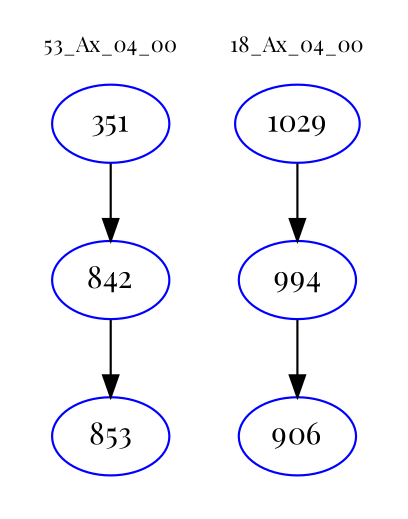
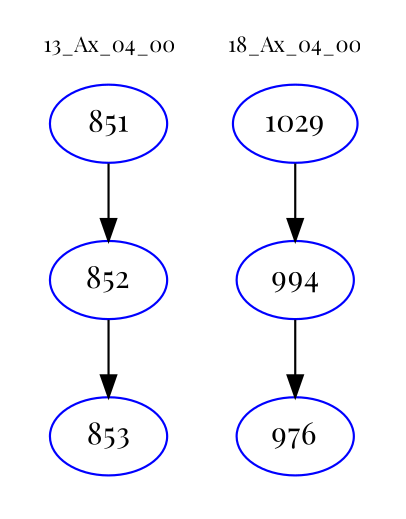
cluster "53_Ax_04_00": label "53_Ax_04_00" -> "13_Ax_04_00"
node "351": label "351" -> "851"
node "842": label "842" -> "852"
node "906": label "906" -> "976"
